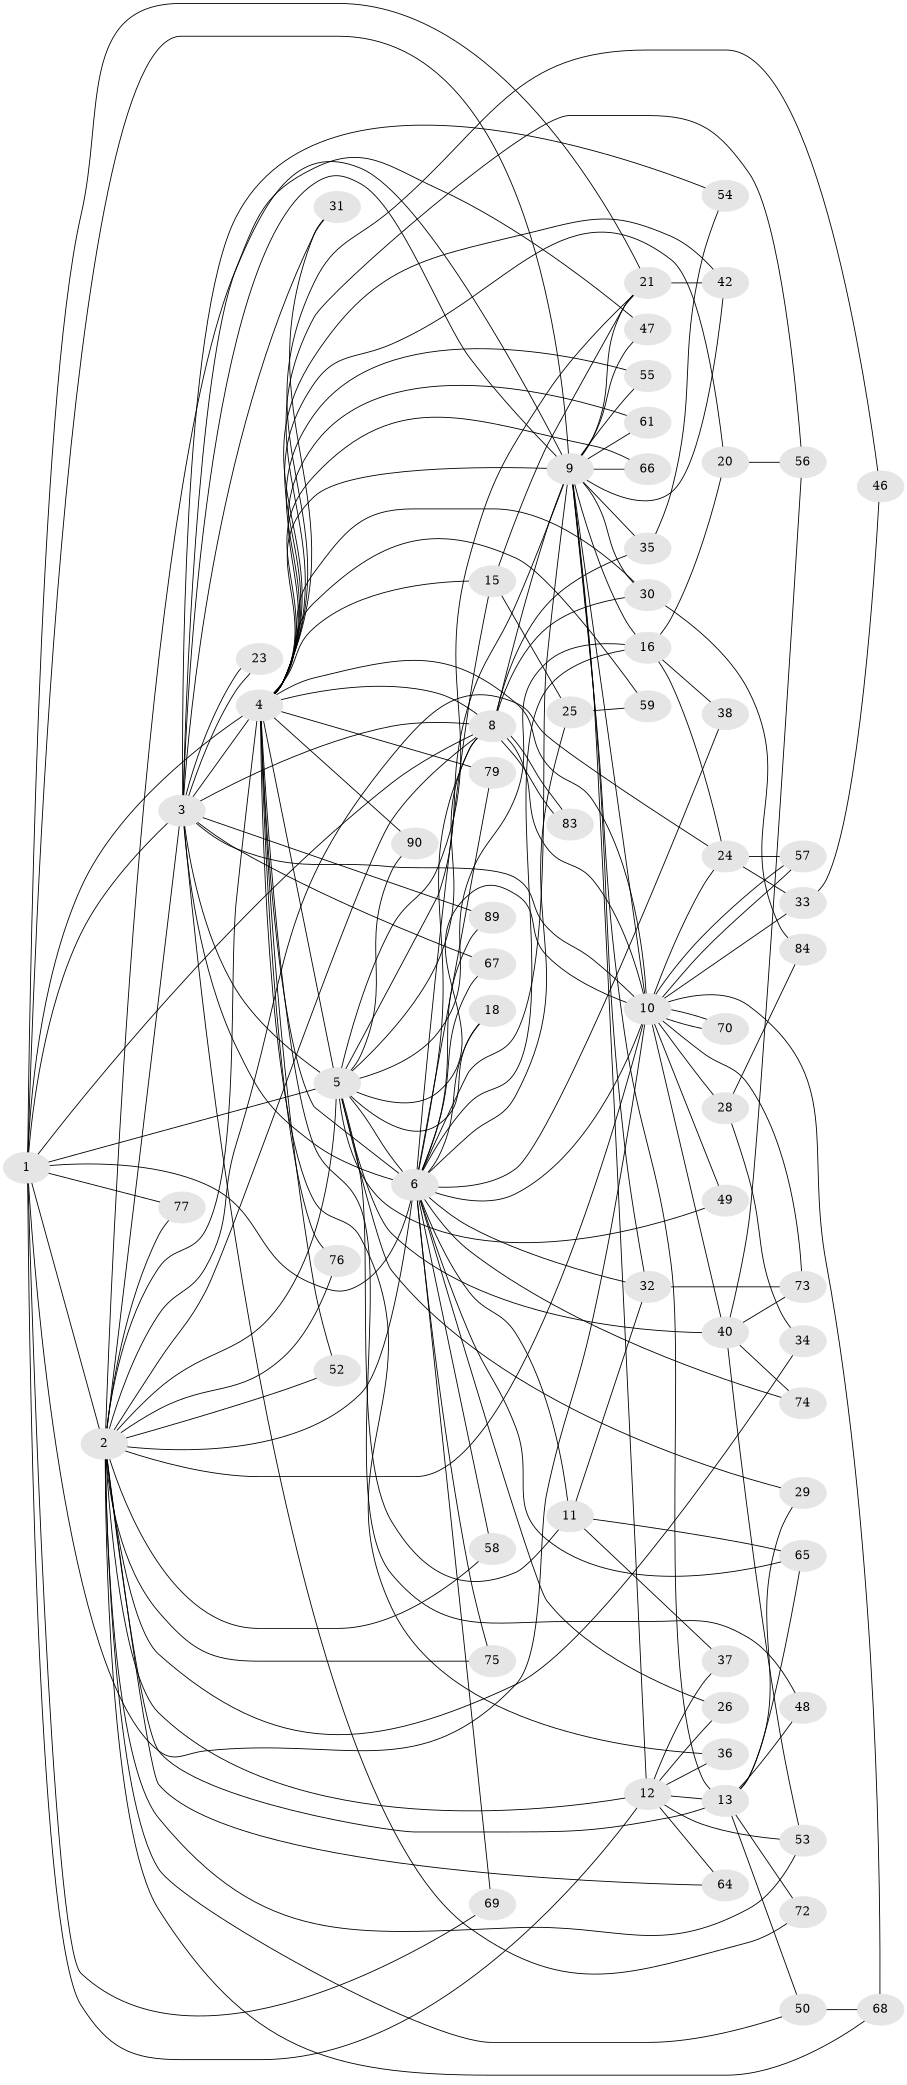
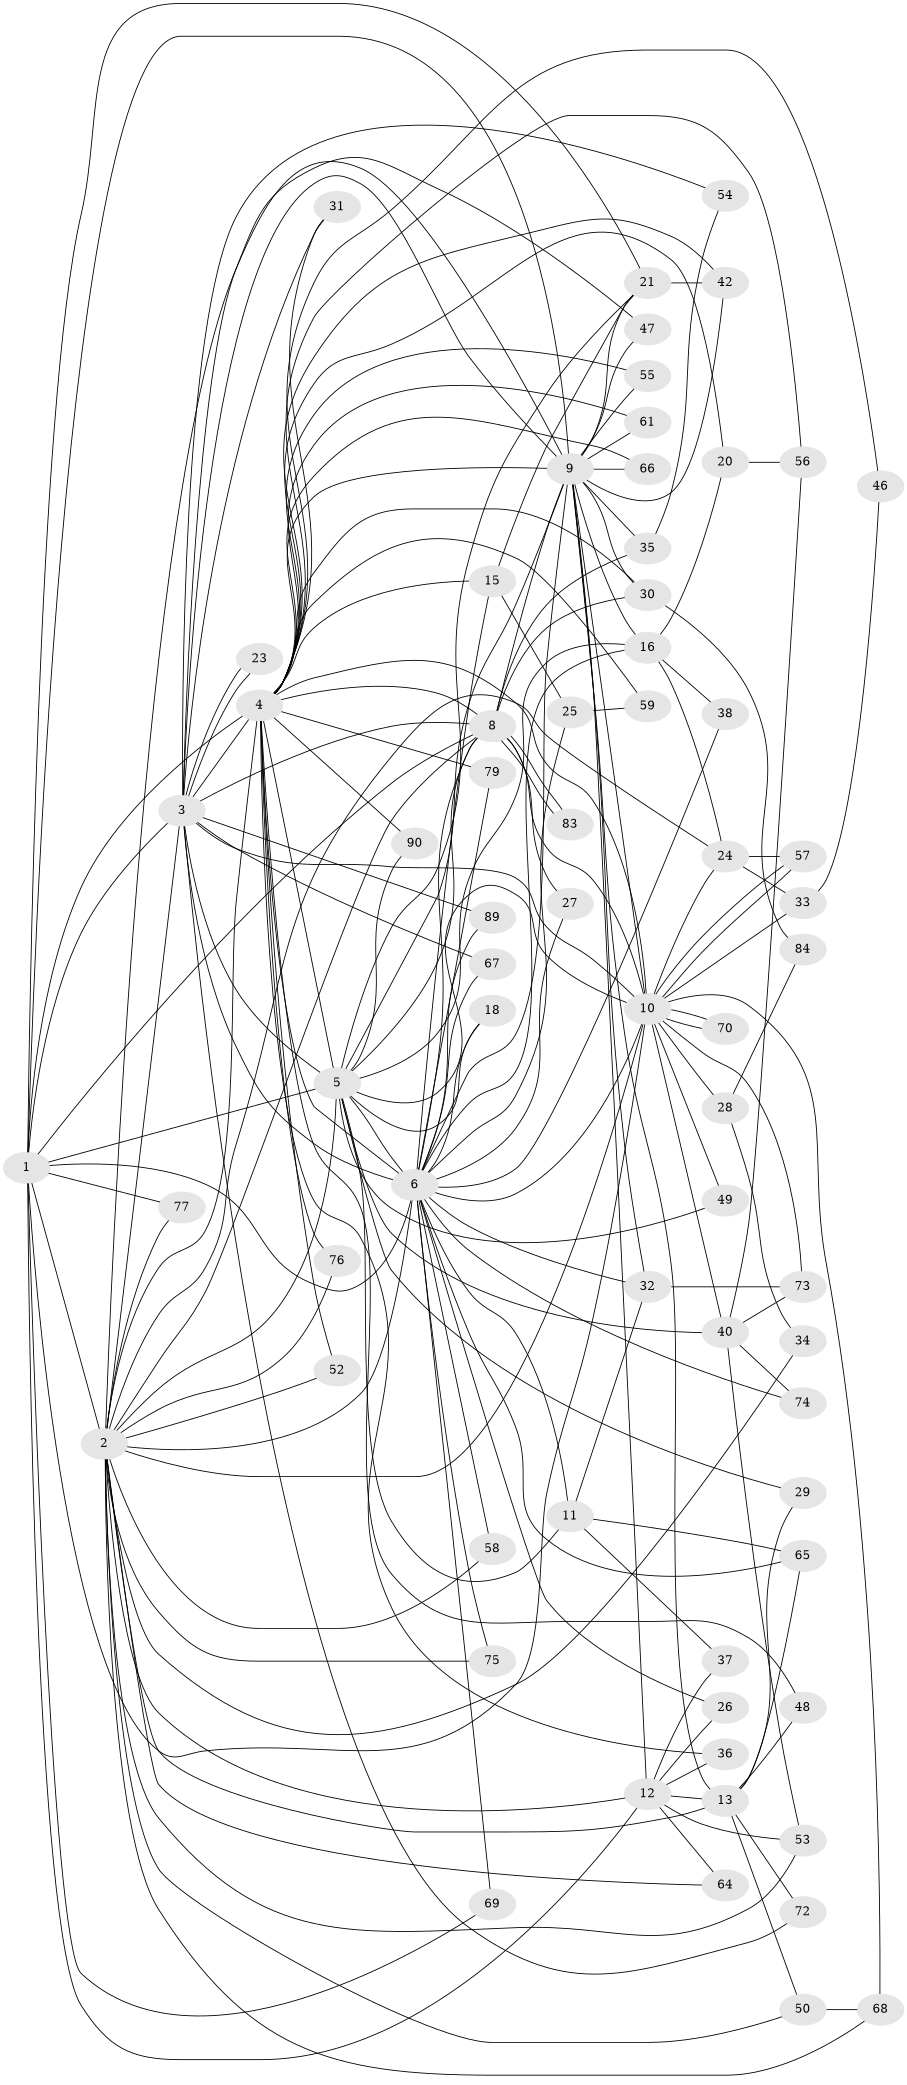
node "27": added
